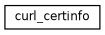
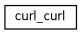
node "curl_certinfo": label "curl_certinfo" -> "curl_curl"
